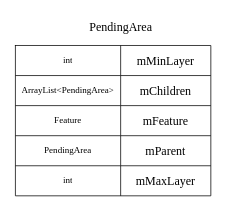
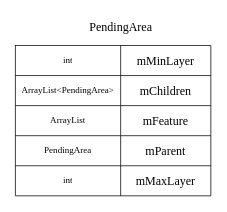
node "Feature": label "Feature" -> "ArrayList"
